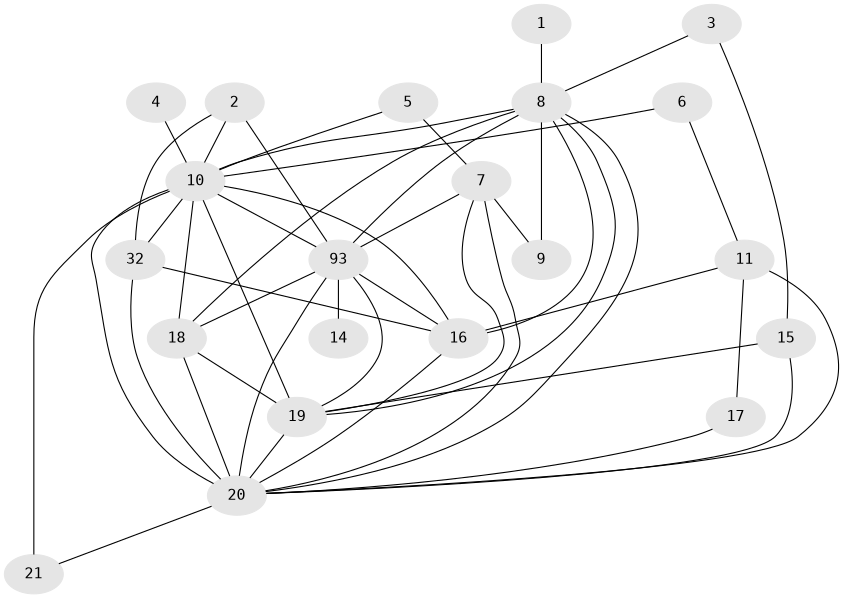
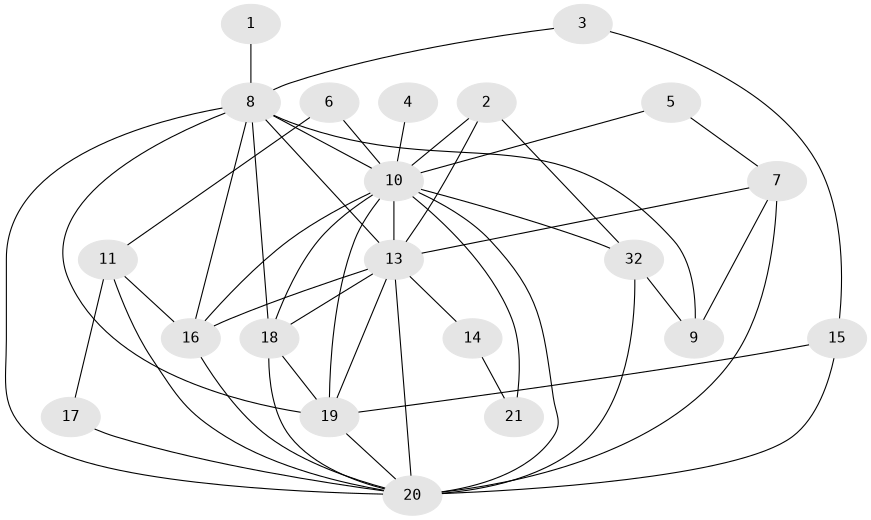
node "93": label "93" -> "13"
edge "32" -- "16": now "32" -- "9"
edge "7" -- "19": removed
edge "20" -- "21": now "14" -- "21"
